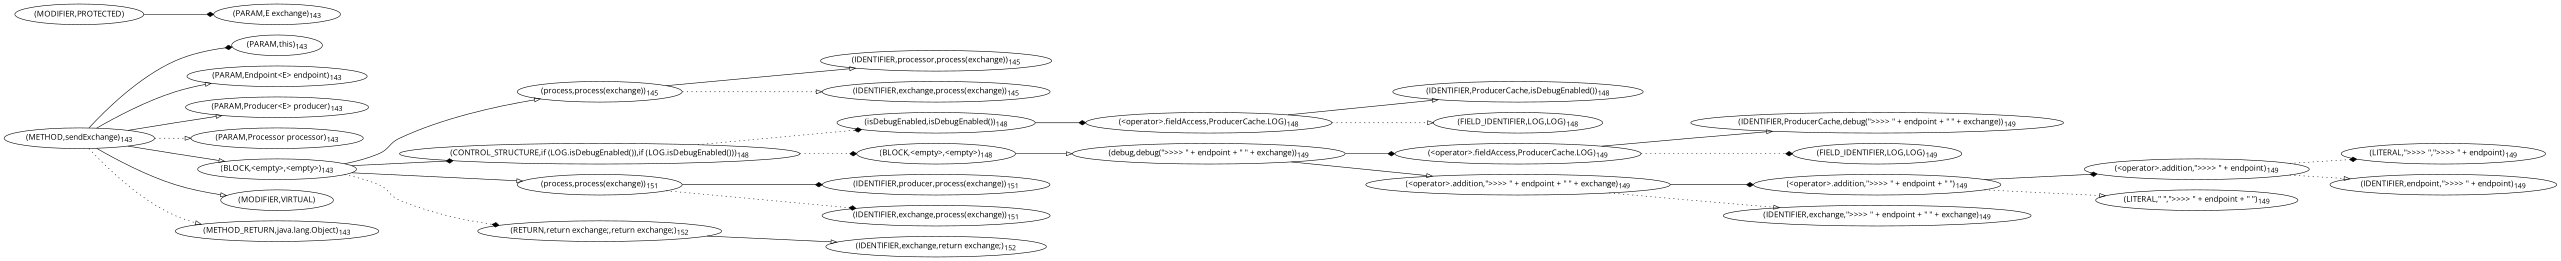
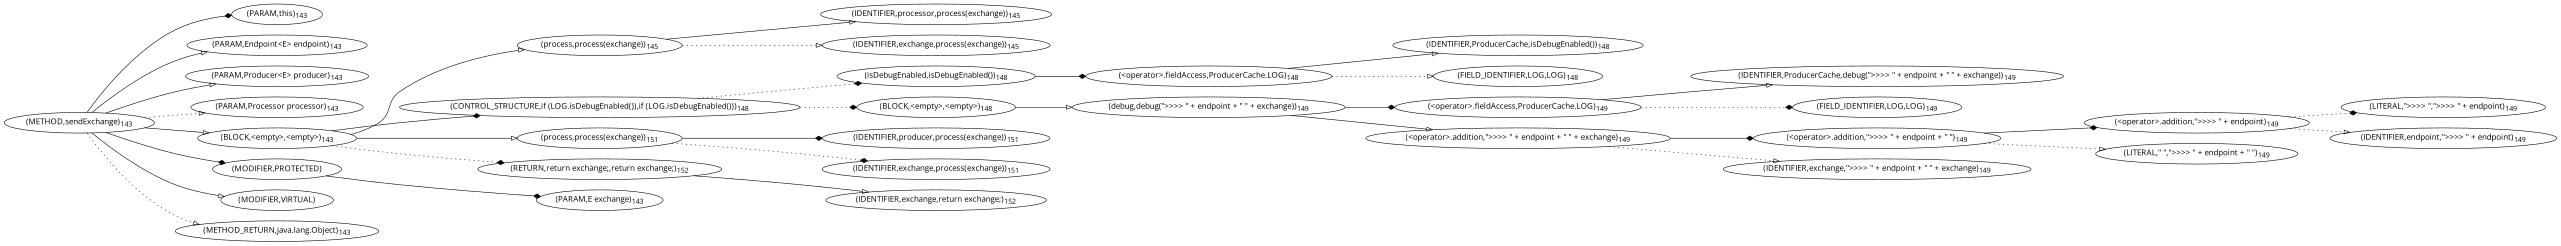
edge "(METHOD,sendExchange)" -> "(MODIFIER,PROTECTED)": added
